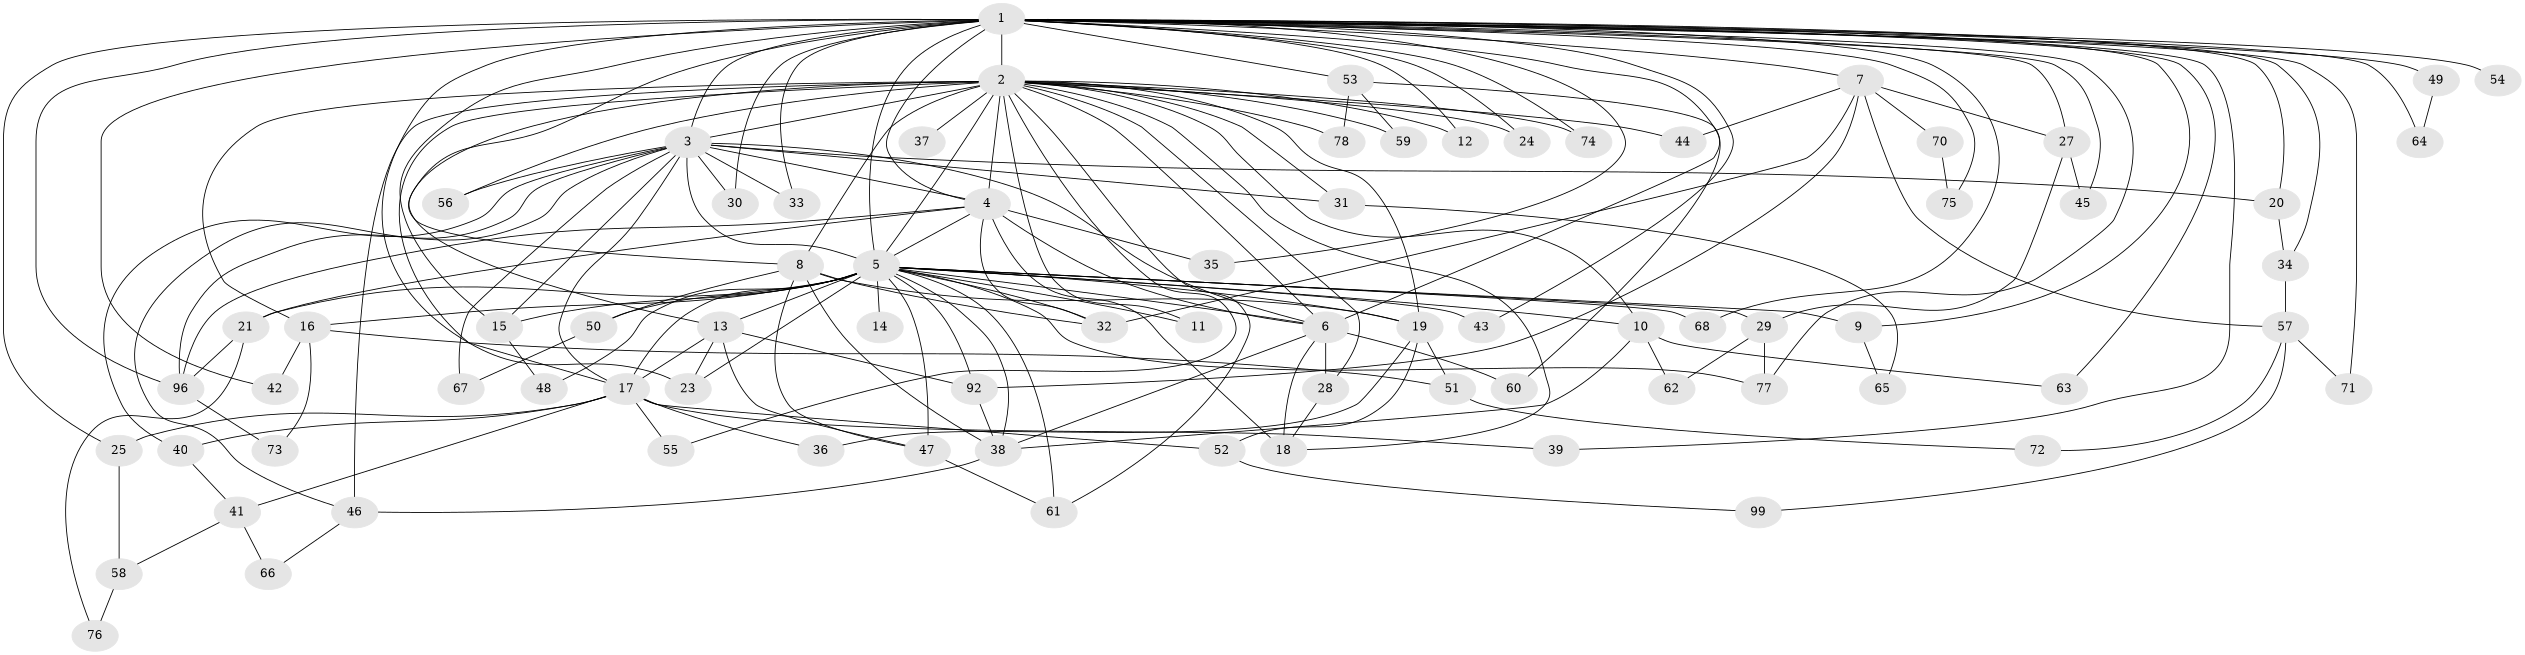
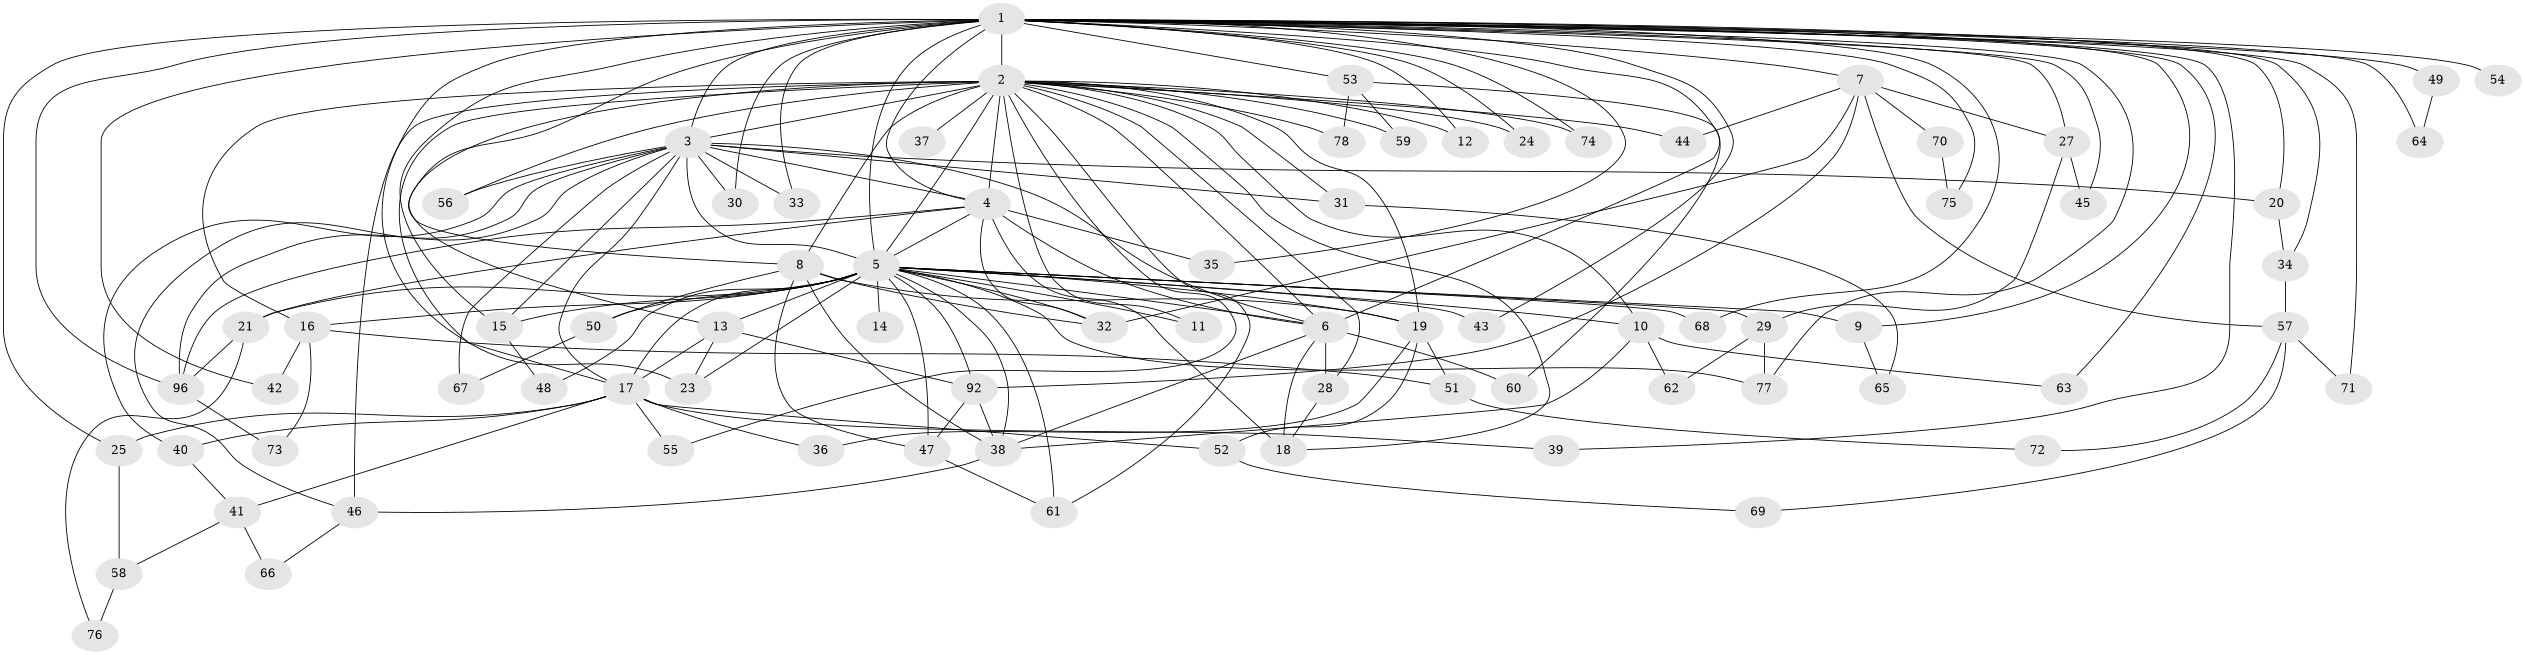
edge "13" -- "47": now "92" -- "47"
node "99": label "99" -> "69"
